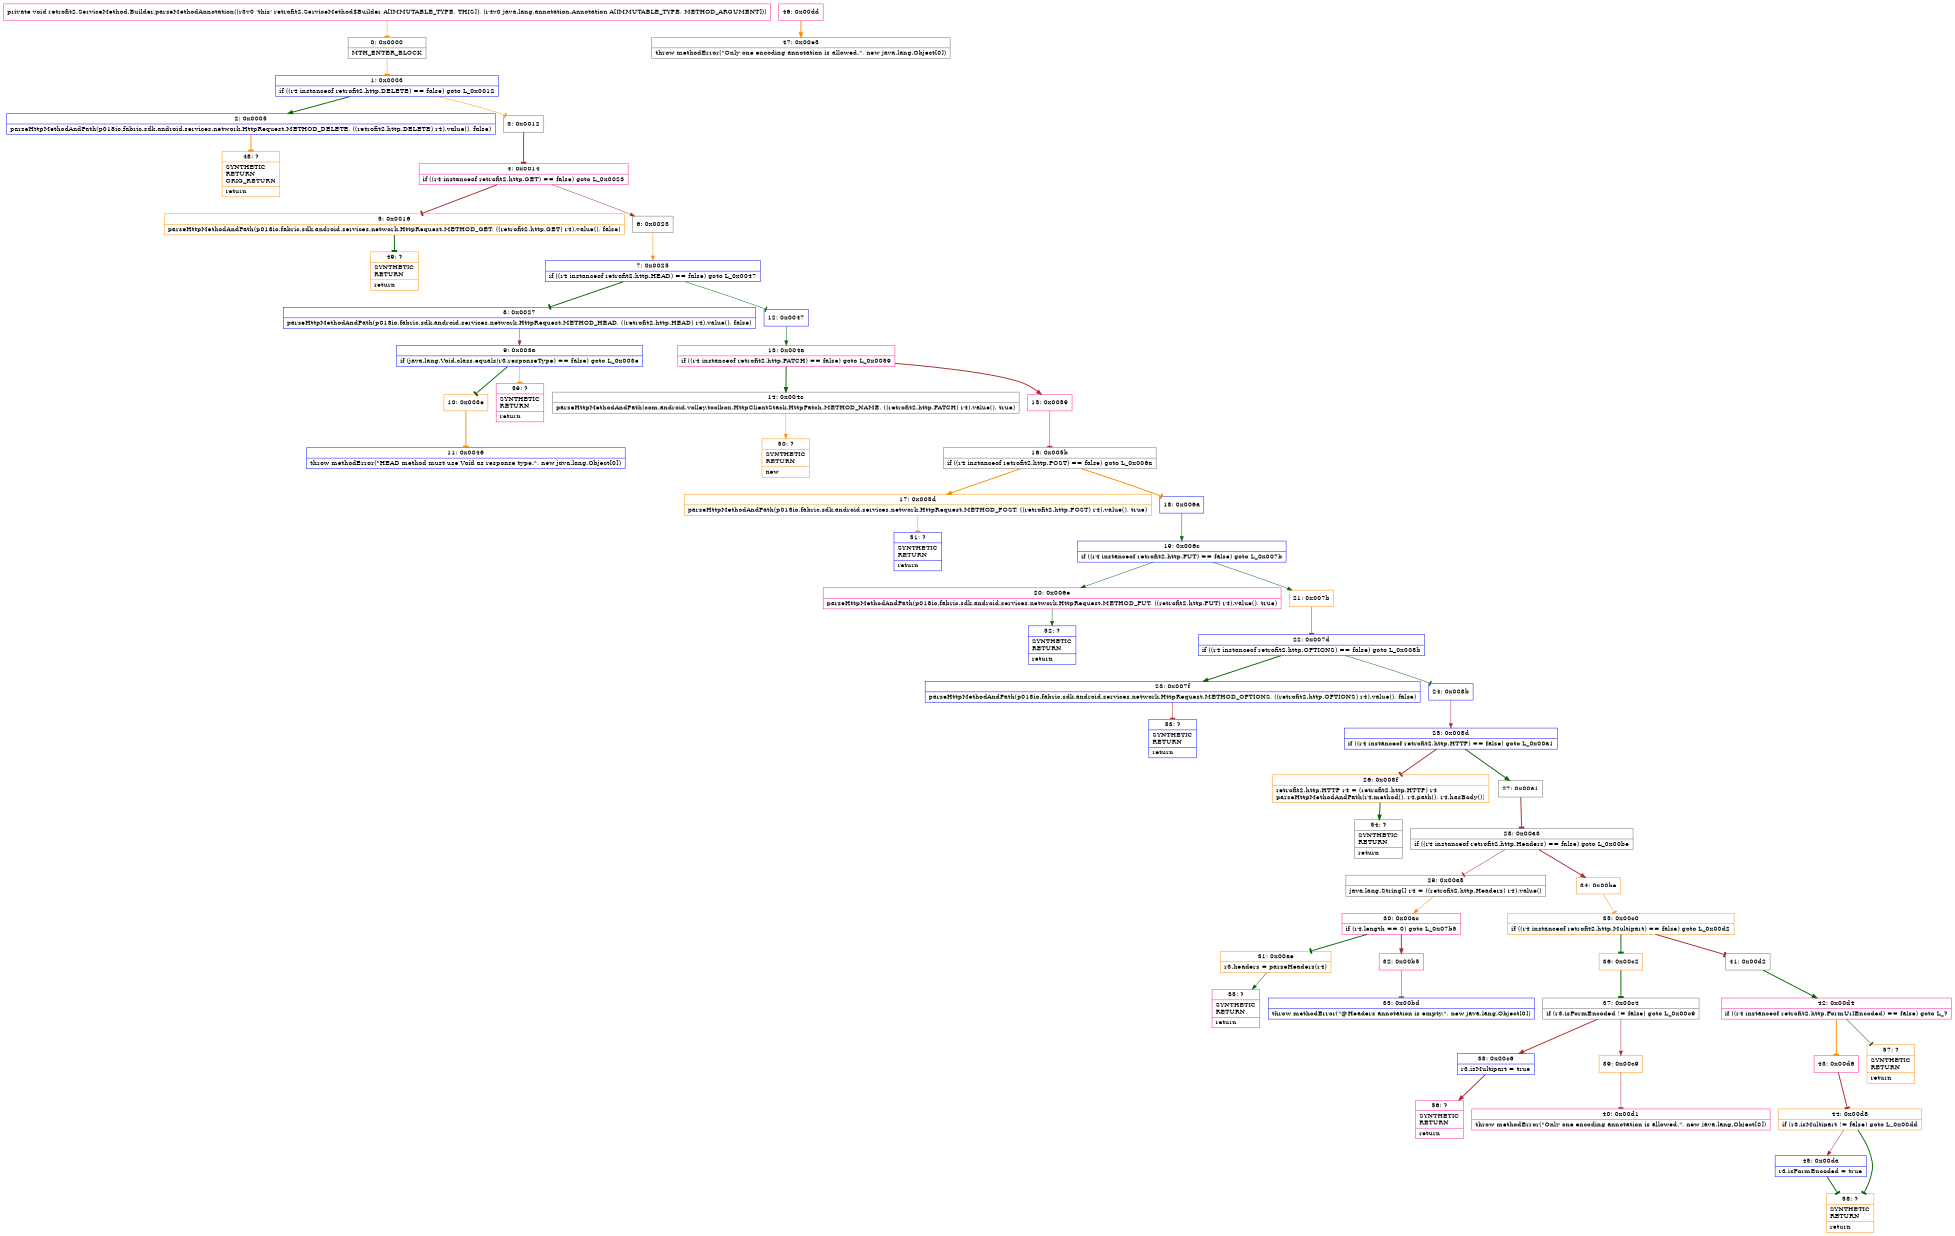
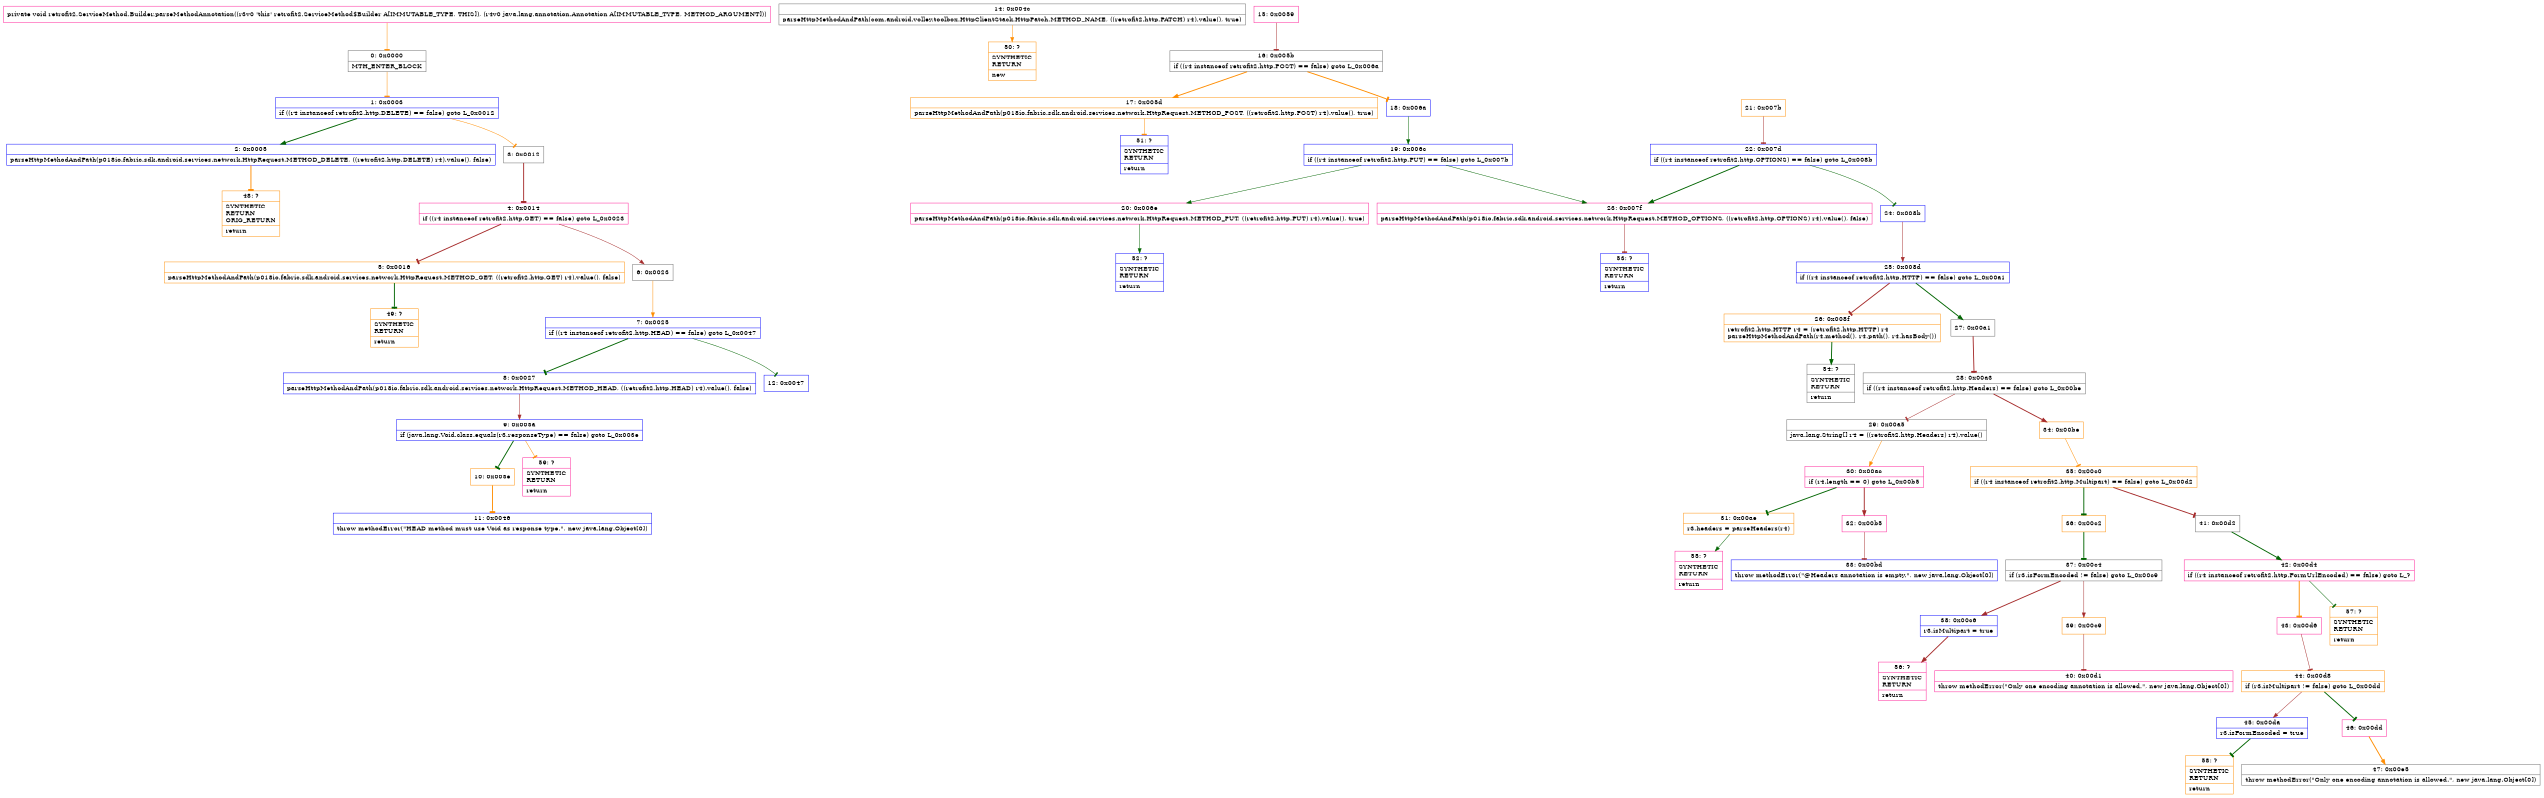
node "13: 0x004a": removed
edge "19: 0x006c" -> "21: 0x007b": now "19: 0x006c" -> "23: 0x007f"
node "23: 0x007f": color blue -> deeppink
node "30: 0x00ac": text "if (r4.length == 0) goto L_0x07b5" -> "if (r4.length == 0) goto L_0x00b5"
edge "43: 0x00d6" -> "44: 0x00d8": style bold -> solid
edge "44: 0x00d8" -> "58: ?": now "44: 0x00d8" -> "46: 0x00dd"
